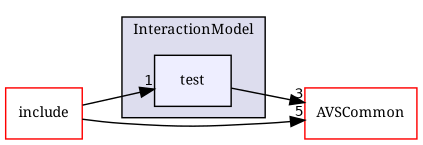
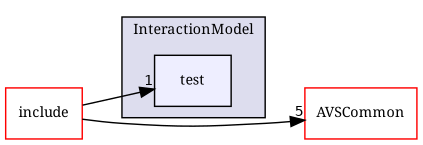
edge "test" -> "AVSCommon": removed
